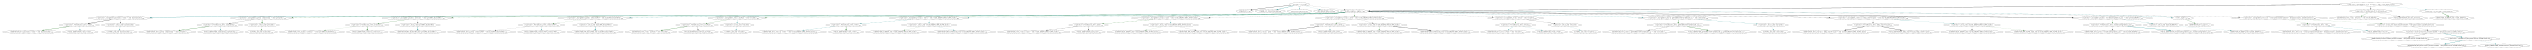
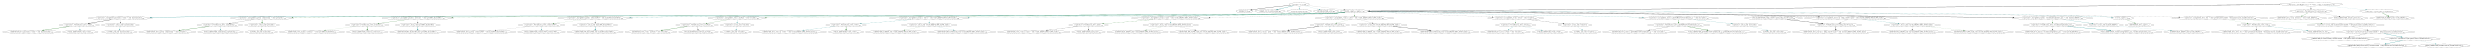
edge "(<operator>.fieldAccess,this.temp_charArray2d)" -> "(FIELD_IDENTIFIER,temp_charArray2d,temp_charArray2d)": reversed
